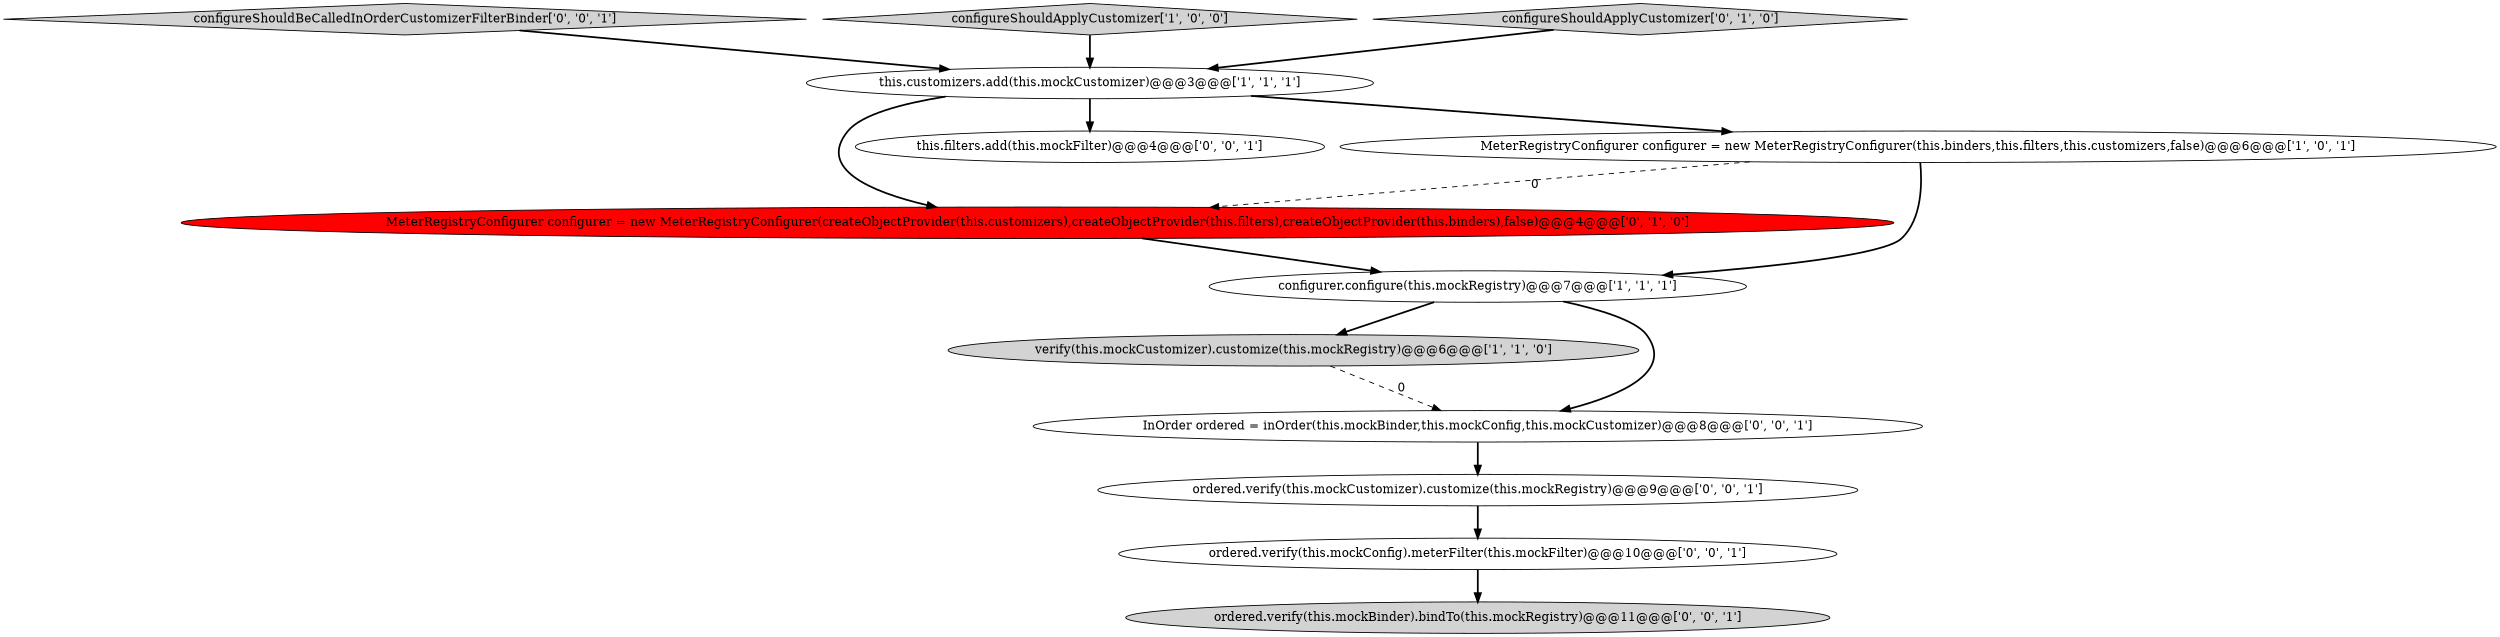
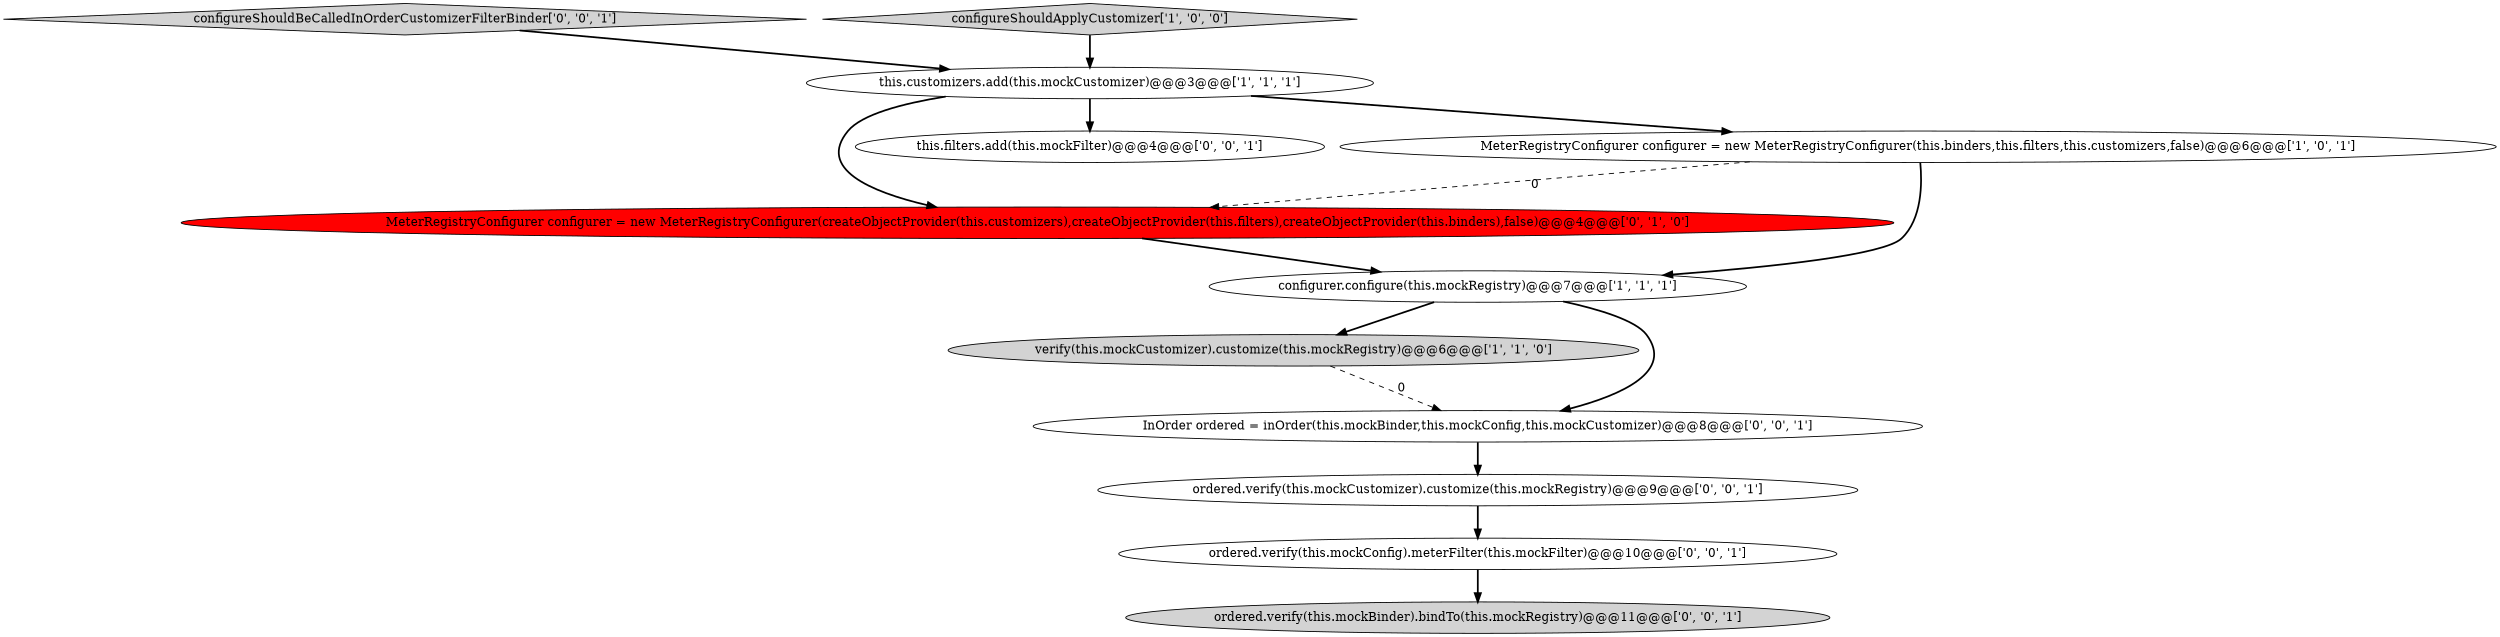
node "configureShouldApplyCustomizer['0', '1', '0']": removed
